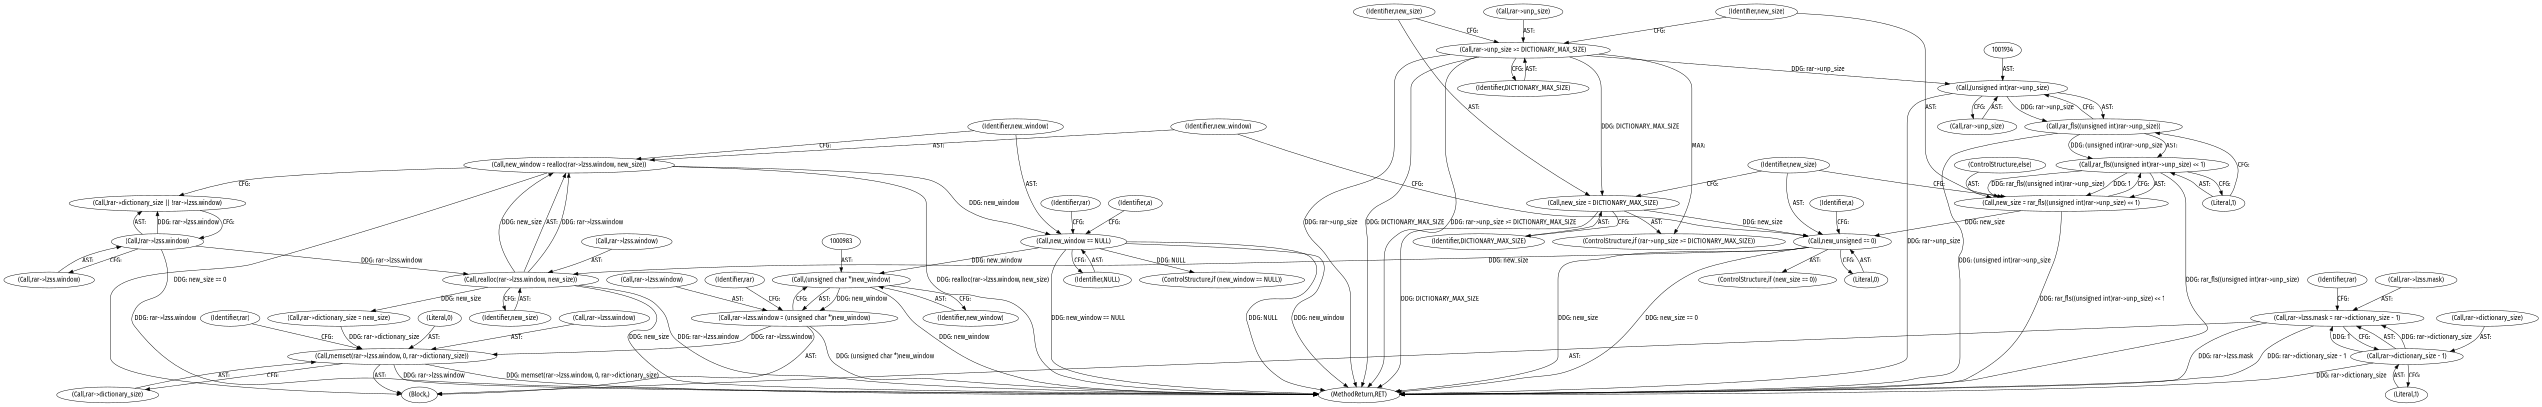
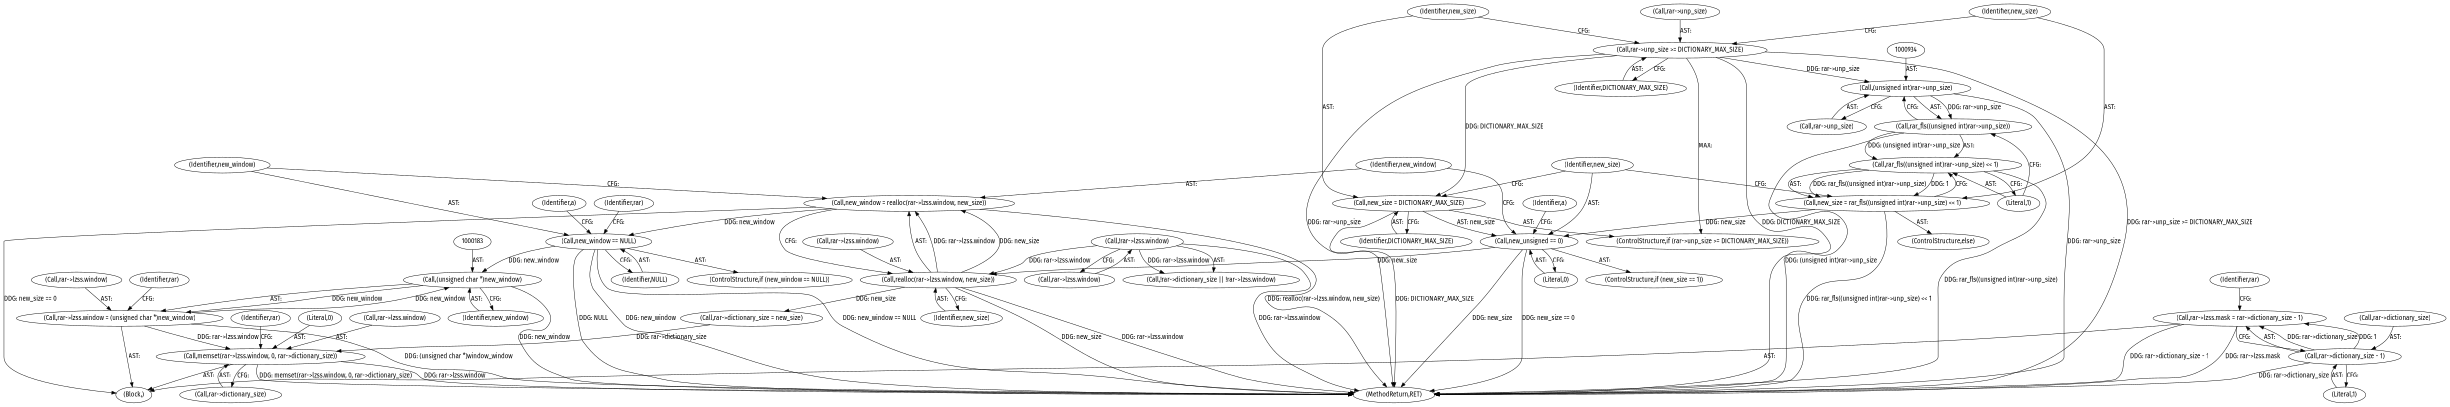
node "1001934": label "1001934" -> "1000934"
edge "(Call,new_window = realloc(rar->lzss.window, new_size))" -> "(Call,!rar->dictionary_size || !rar->lzss.window)": now "(Call,new_window = realloc(rar->lzss.window, new_size))" -> "(Call,realloc(rar->lzss.window, new_size))"
edge "(ControlStructure,else)" -> "(Call,new_size = rar_fls((unsigned int)rar->unp_size) << 1)": reversed
edge "(Call,!rar->dictionary_size || !rar->lzss.window)" -> "(Call,!rar->lzss.window)": removed, label "CFG:"
edge "(Call,new_size = DICTIONARY_MAX_SIZE)" -> "(Call,new_unsigned == 0)": label "DDG: new_size" -> "AST: new_size"
node "1000983": label "1000983" -> "1000183"
edge "(Call,new_window == NULL)" -> "(ControlStructure,if (new_window == NULL))": label "DDG: NULL" -> "AST: "
node "(ControlStructure,if (new_size == 0))": label "(ControlStructure,if (new_size == 0))" -> "(ControlStructure,if (new_size == 1))"
node "(Call,rar->lzss.mask)": removed
edge "(Call,rar->lzss.window = (unsigned char *)new_window)" -> "(Call,(unsigned char *)new_window)": label "CFG: " -> "DDG: new_window"
edge "(Call,rar->lzss.window = (unsigned char *)new_window)" -> "(MethodReturn,RET)": label "DDG: (unsigned char *)new_window" -> "DDG: (unsigned char *)window_window"
